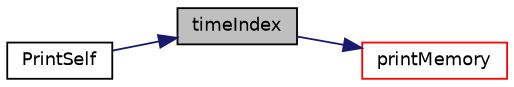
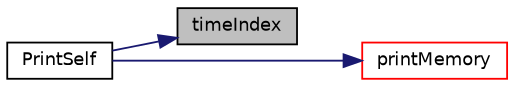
edge "timeIndex" -> "printMemory": now "PrintSelf" -> "printMemory"
